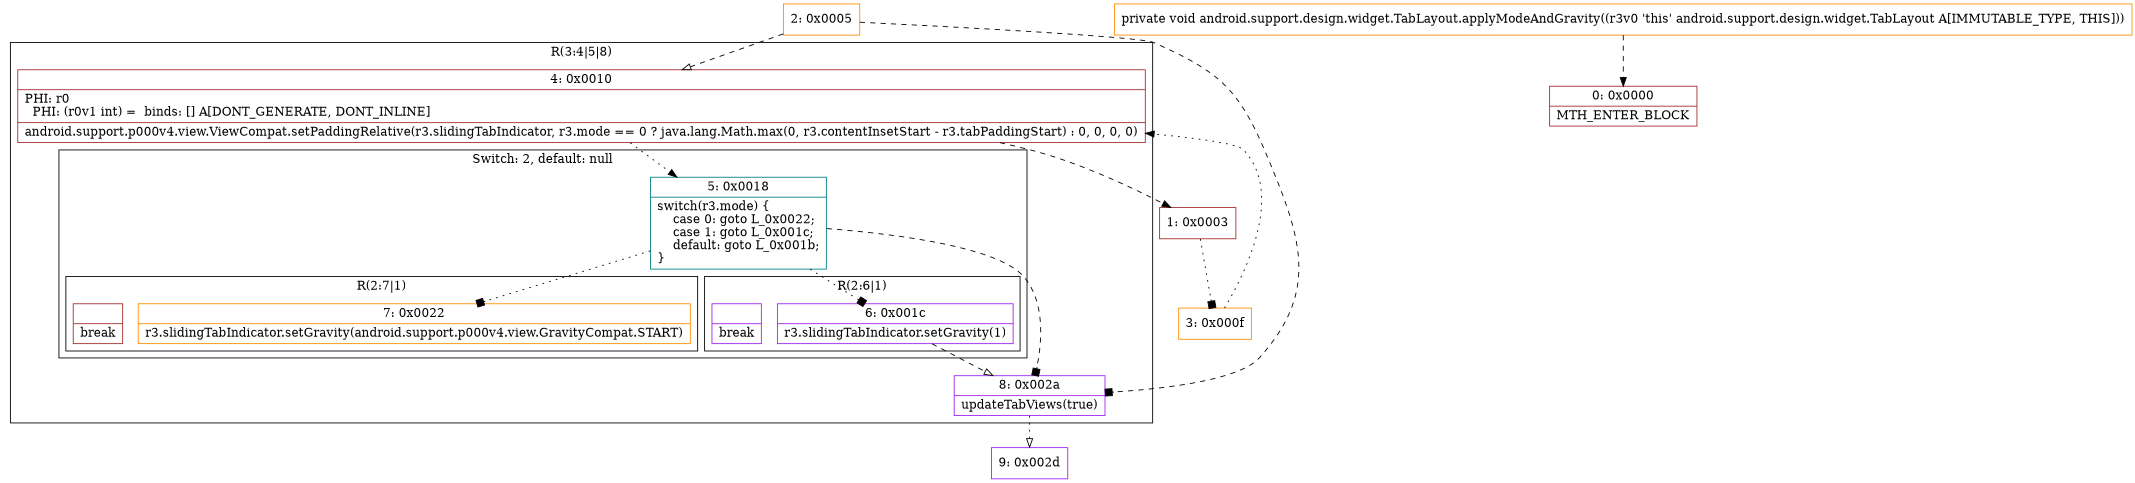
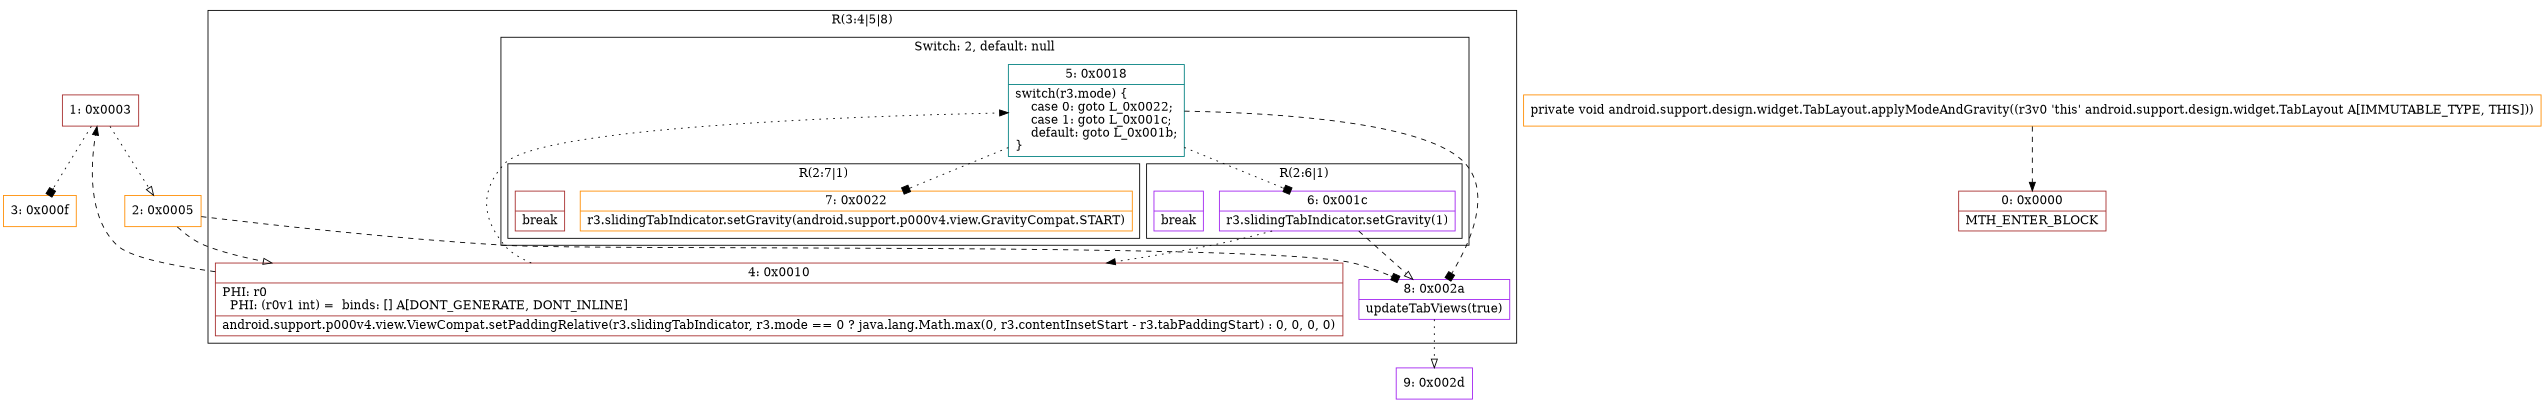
edge "1: 0x0003" -> "2: 0x0005": added
edge "3: 0x000f" -> "4: 0x0010": now "6: 0x001c" -> "4: 0x0010"
